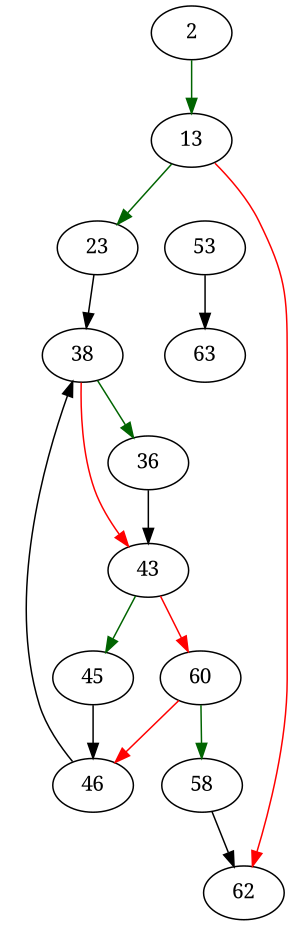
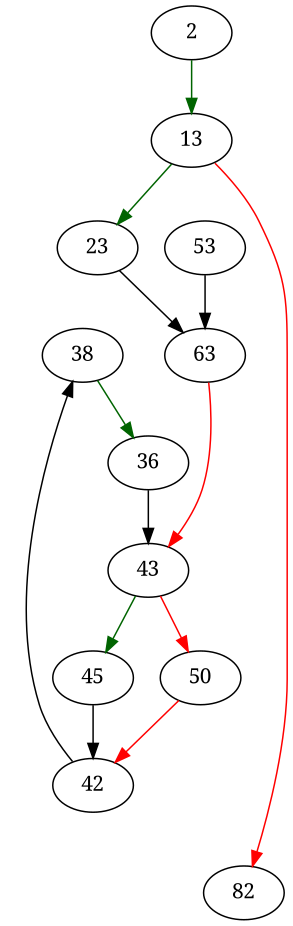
edge "23" -> "38": now "23" -> "63"
edge "38" -> "43": now "63" -> "43"
node "60": label "60" -> "50"
node "46": label "46" -> "42"
node "58": removed
node "62": label "62" -> "82"
